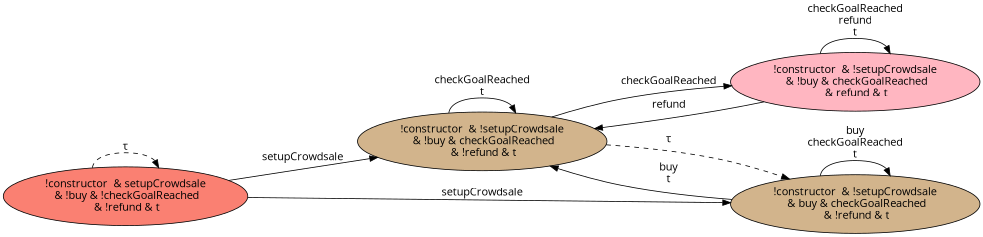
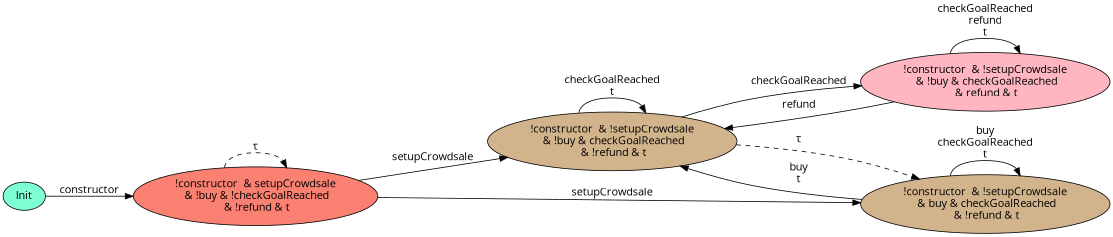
node "Init": added
